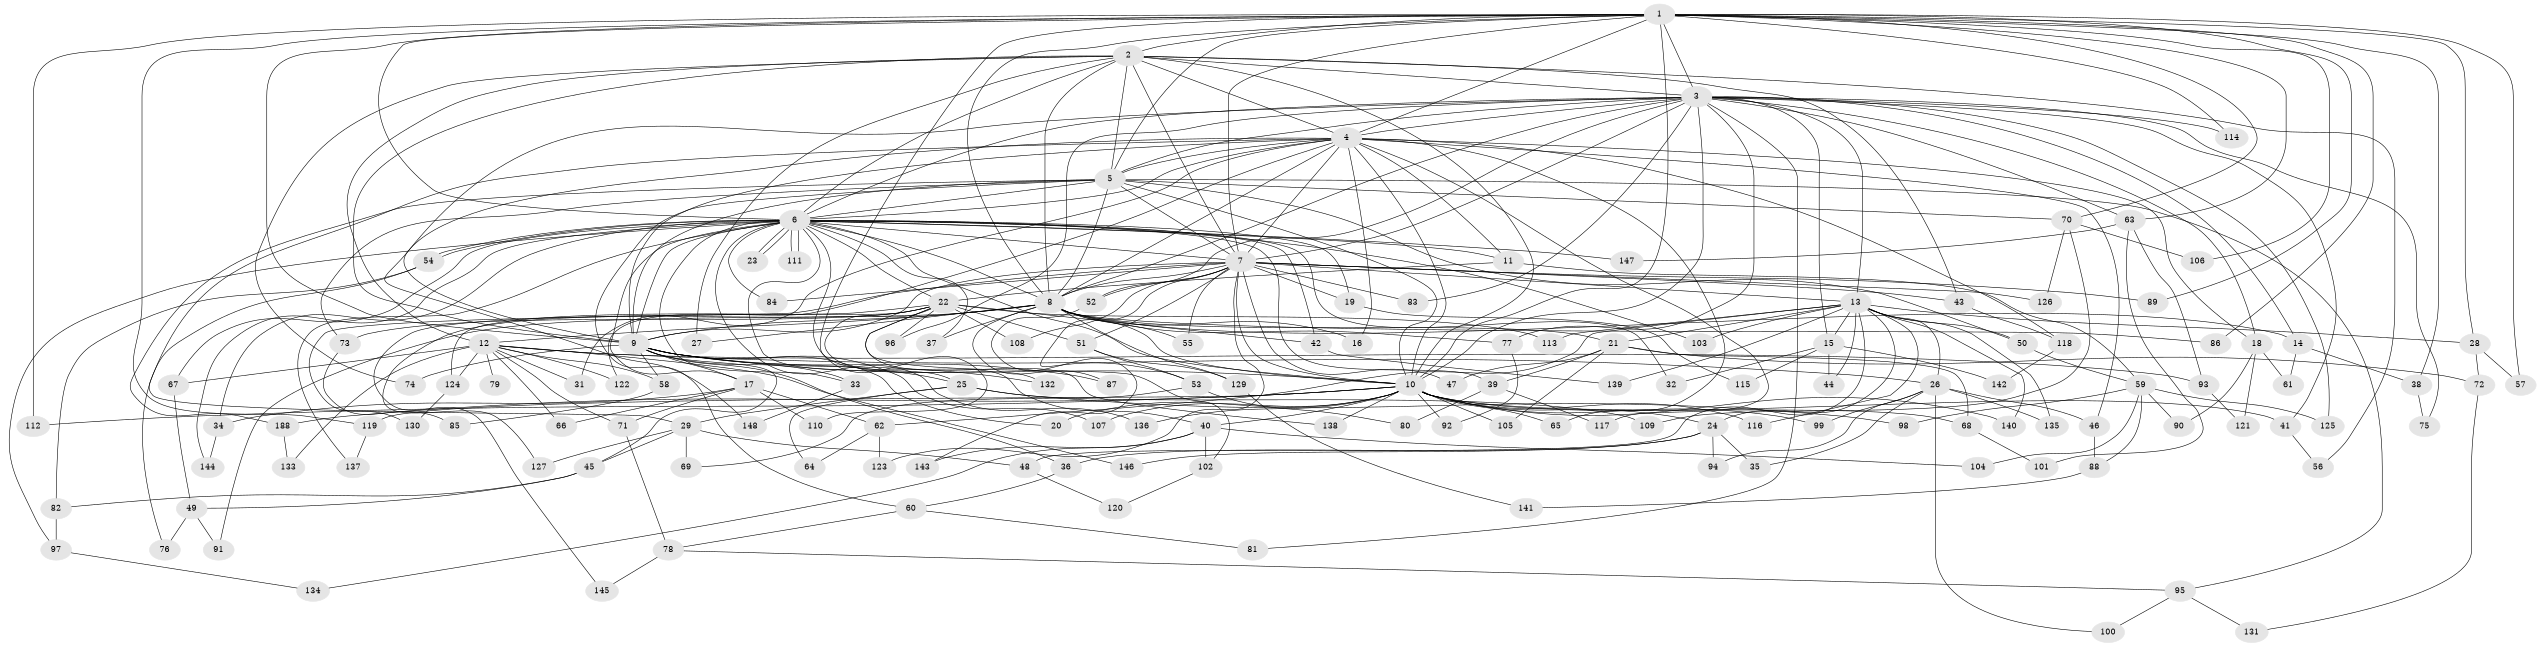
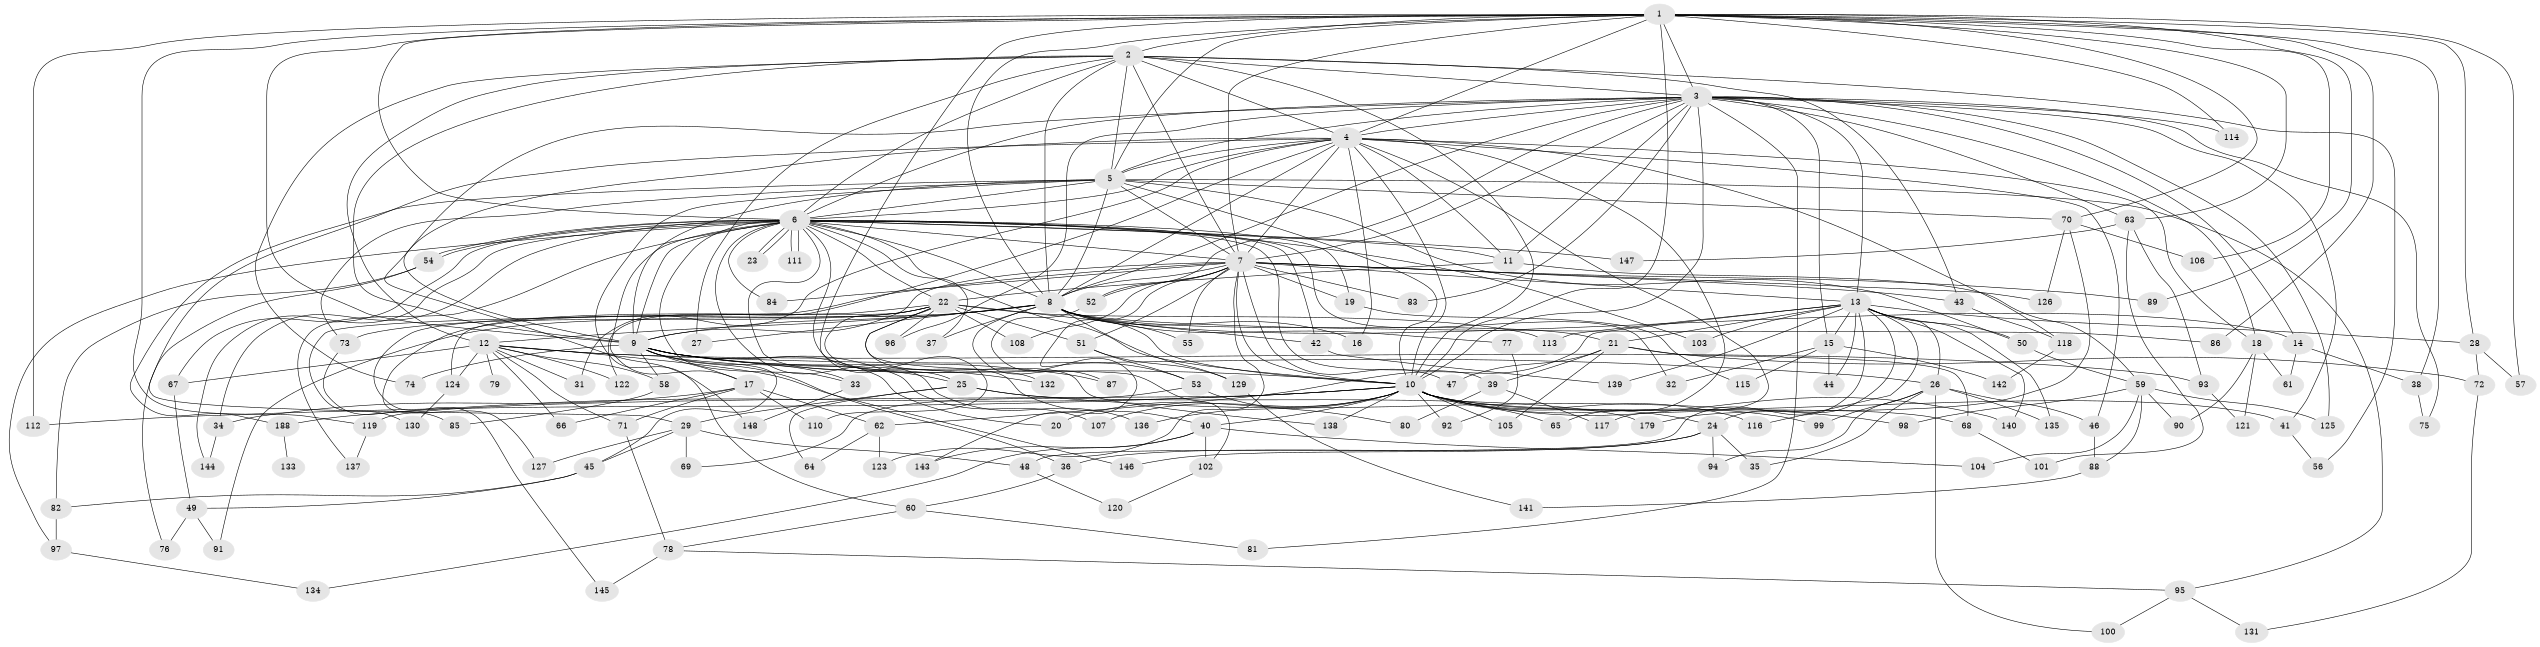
edge "4" -- "9": removed
edge "3" -- "77": now "3" -- "11"
edge "12" -- "133": removed
node "109": label "109" -> "179"
